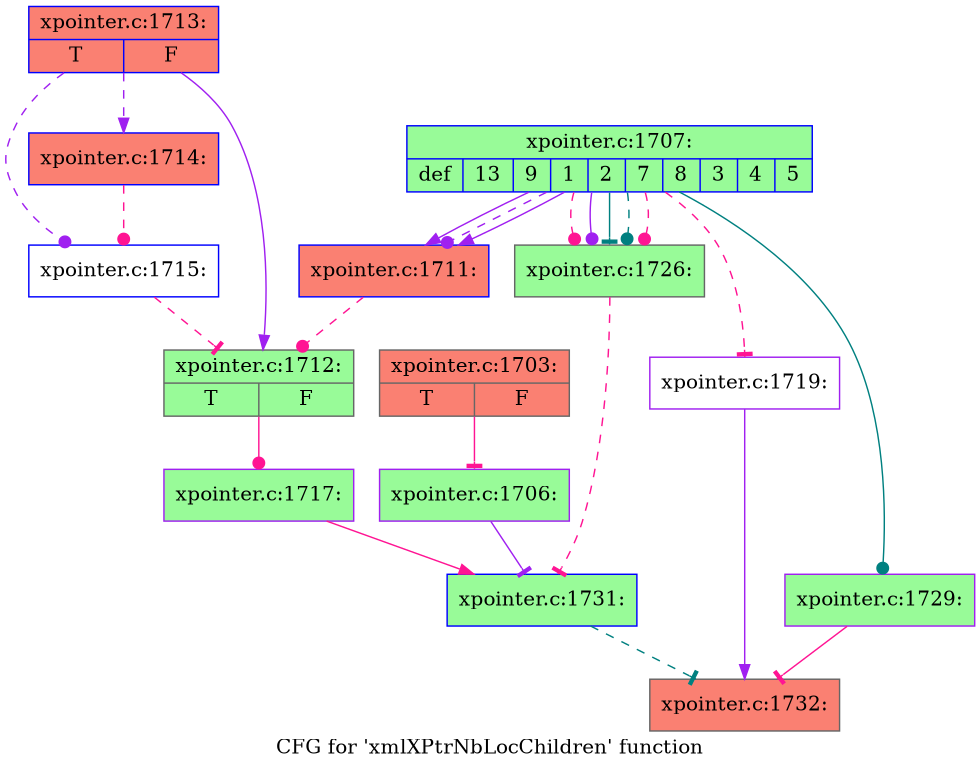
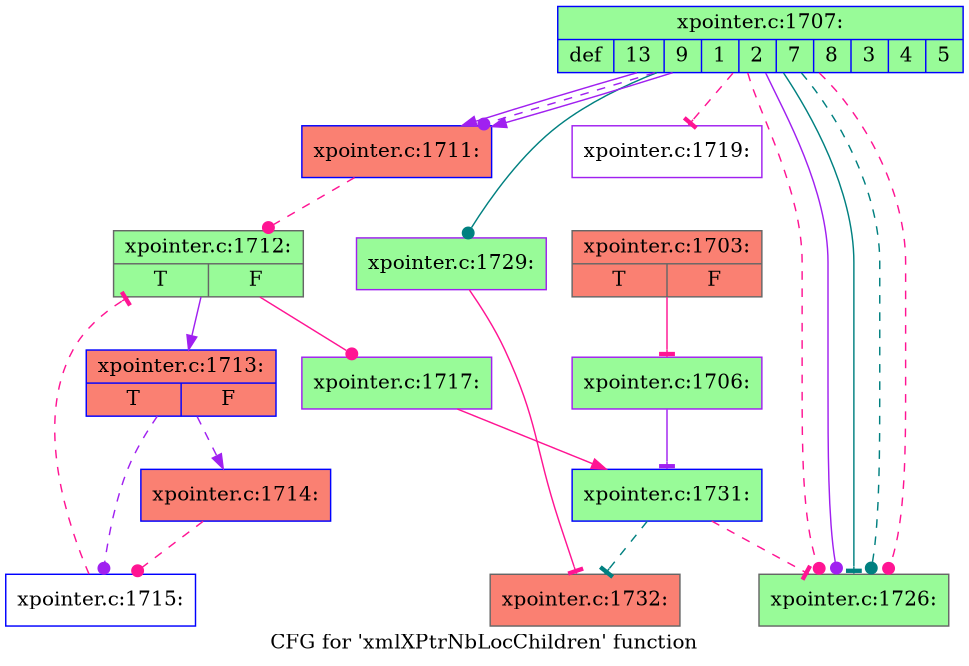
edge "xpointer.c:1713:" -> "xpointer.c:1712:": reversed
edge "xpointer.c:1726:" -> "xpointer.c:1731:": reversed
edge "xpointer.c:1719:" -> "xpointer.c:1732:": removed
